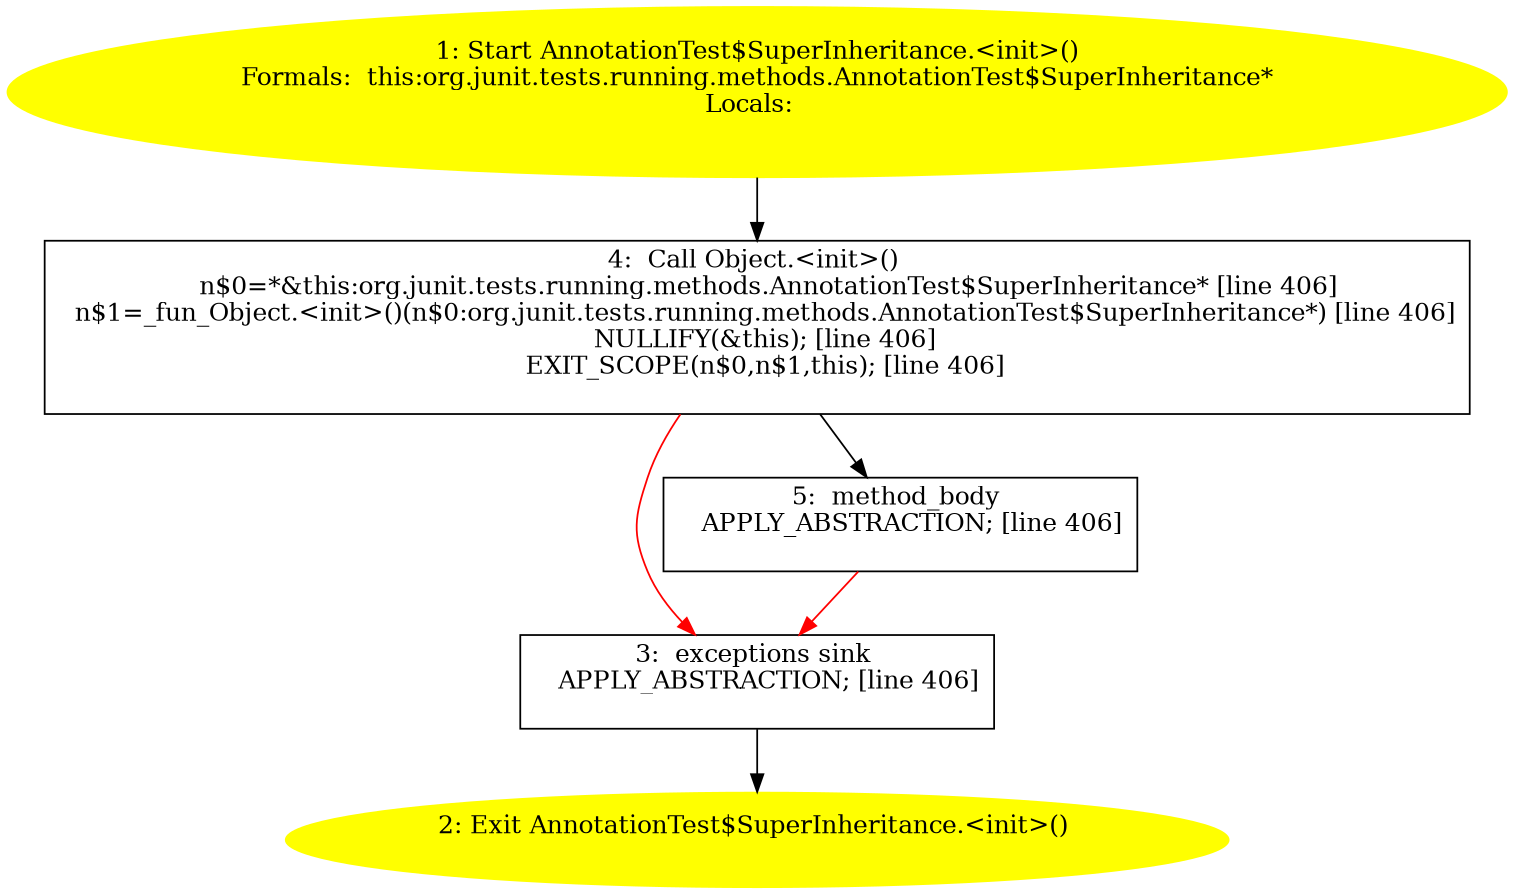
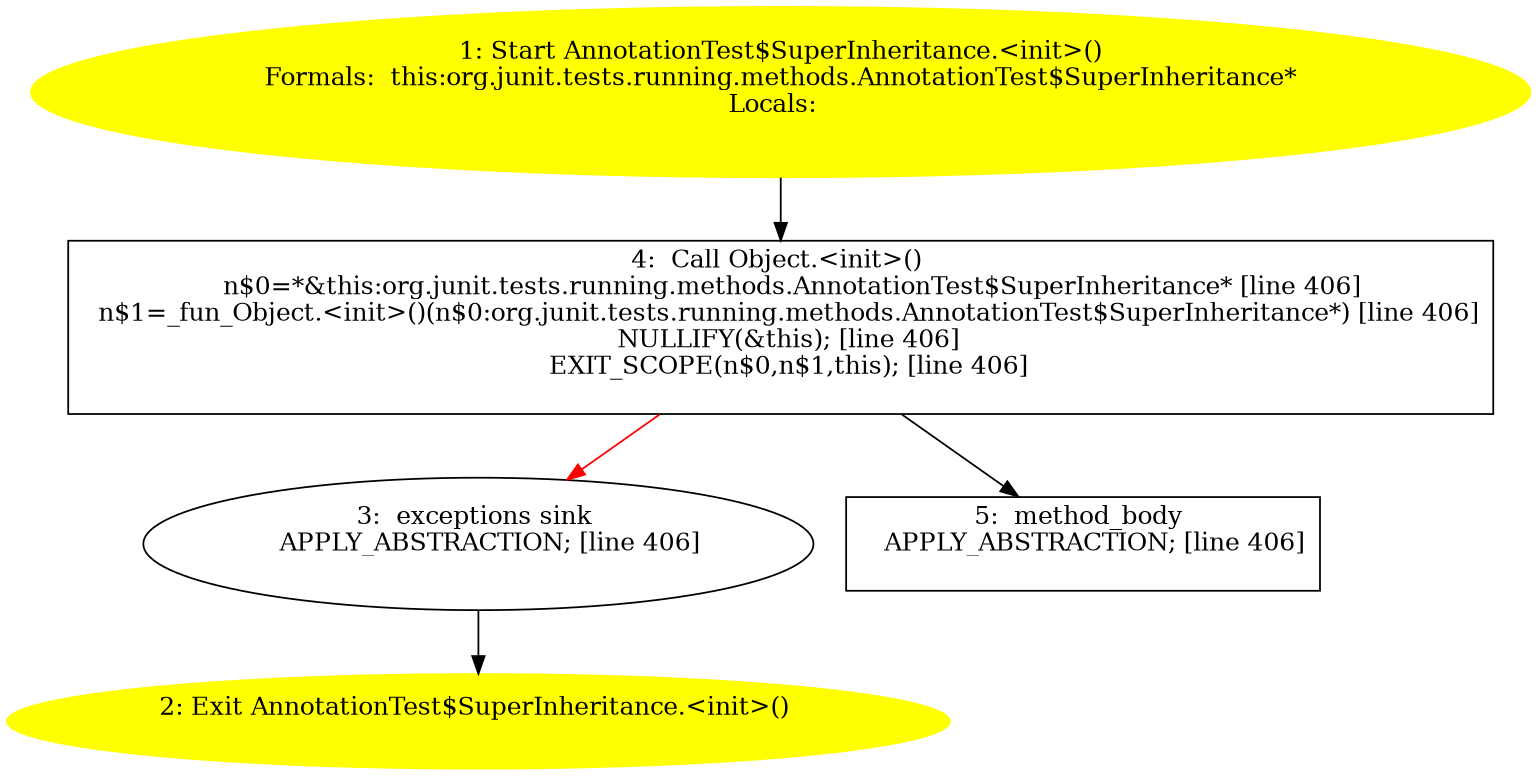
edge "5:  method_body APPLY_ABSTRACTION; [line 406]" -> "3:  exceptions sink APPLY_ABSTRACTION; [line 406]": removed
node "3:  exceptions sink APPLY_ABSTRACTION; [line 406]": shape box -> ellipse
